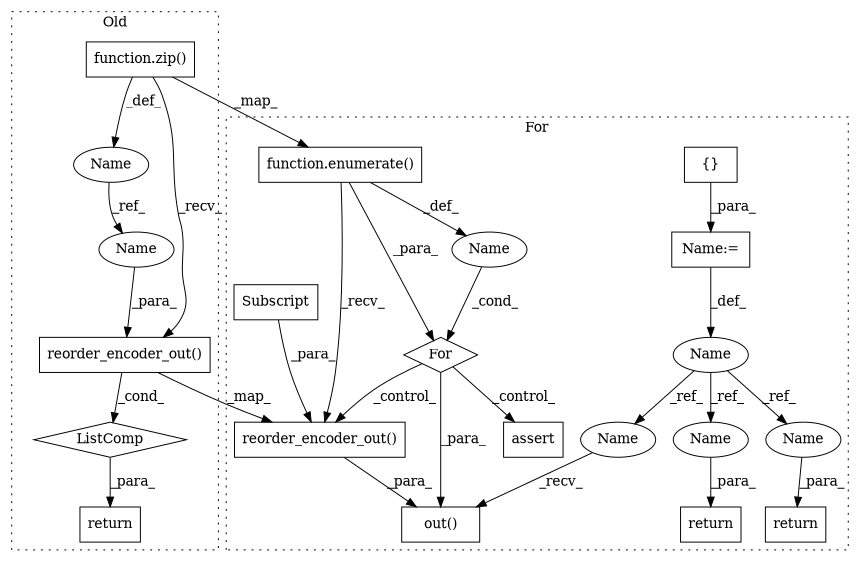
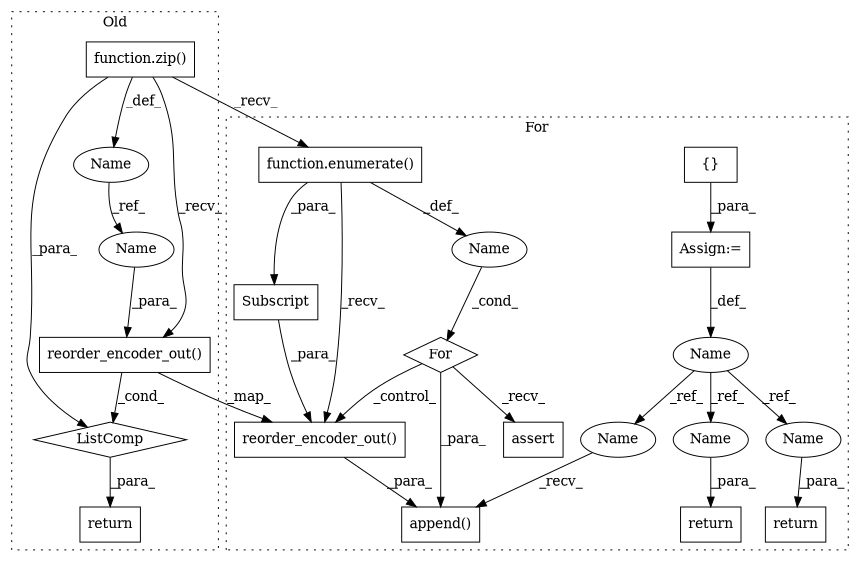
edge "function.zip()" -> "function.enumerate()": label "_map_" -> "_recv_"
edge "function.zip()" -> "ListComp": added, label "_para_"
node "Name:=": label "Name:=" -> "Assign:="
edge "function.enumerate()" -> "For": now "function.enumerate()" -> "Subscript"
edge "For" -> "assert": label "_control_" -> "_recv_"
node "out()": label "out()" -> "append()"
